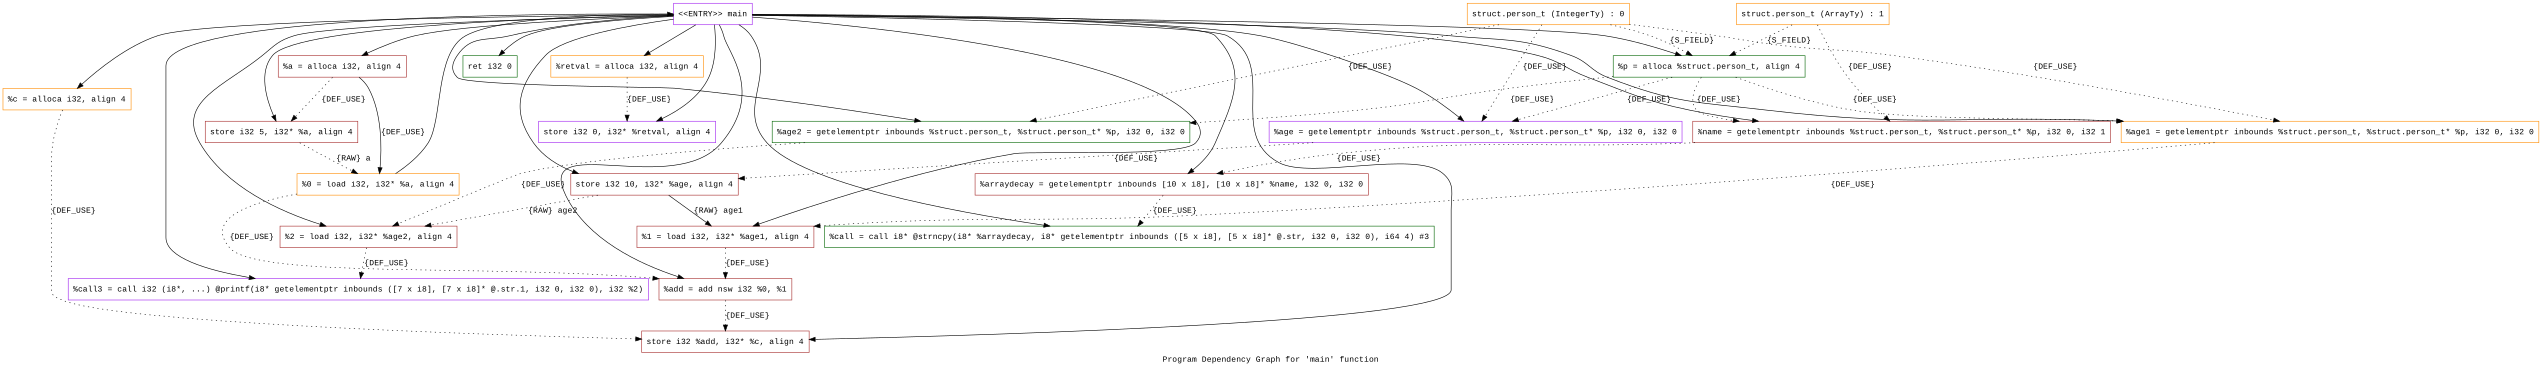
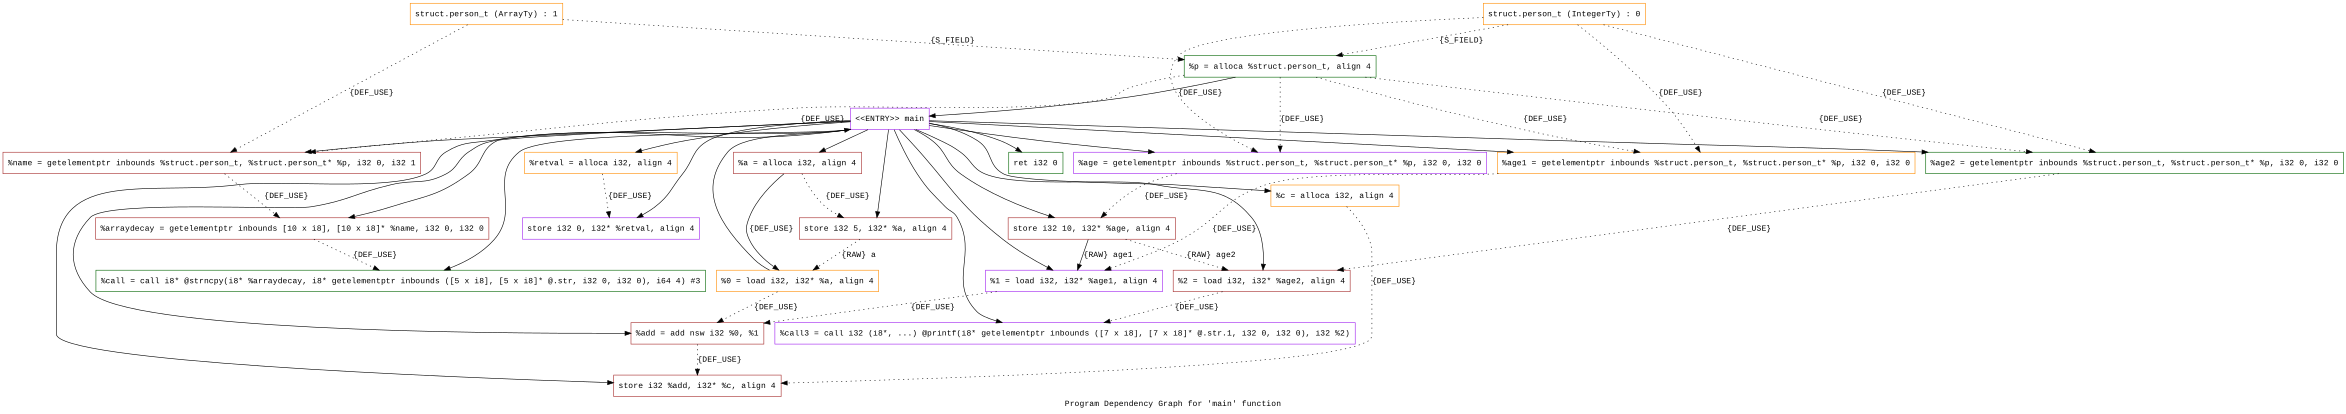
edge "<<ENTRY>> main" -> "%p = alloca %struct.person_t, align 4": reversed
node "%1 = load i32, i32* %age1, align 4": color brown -> purple
